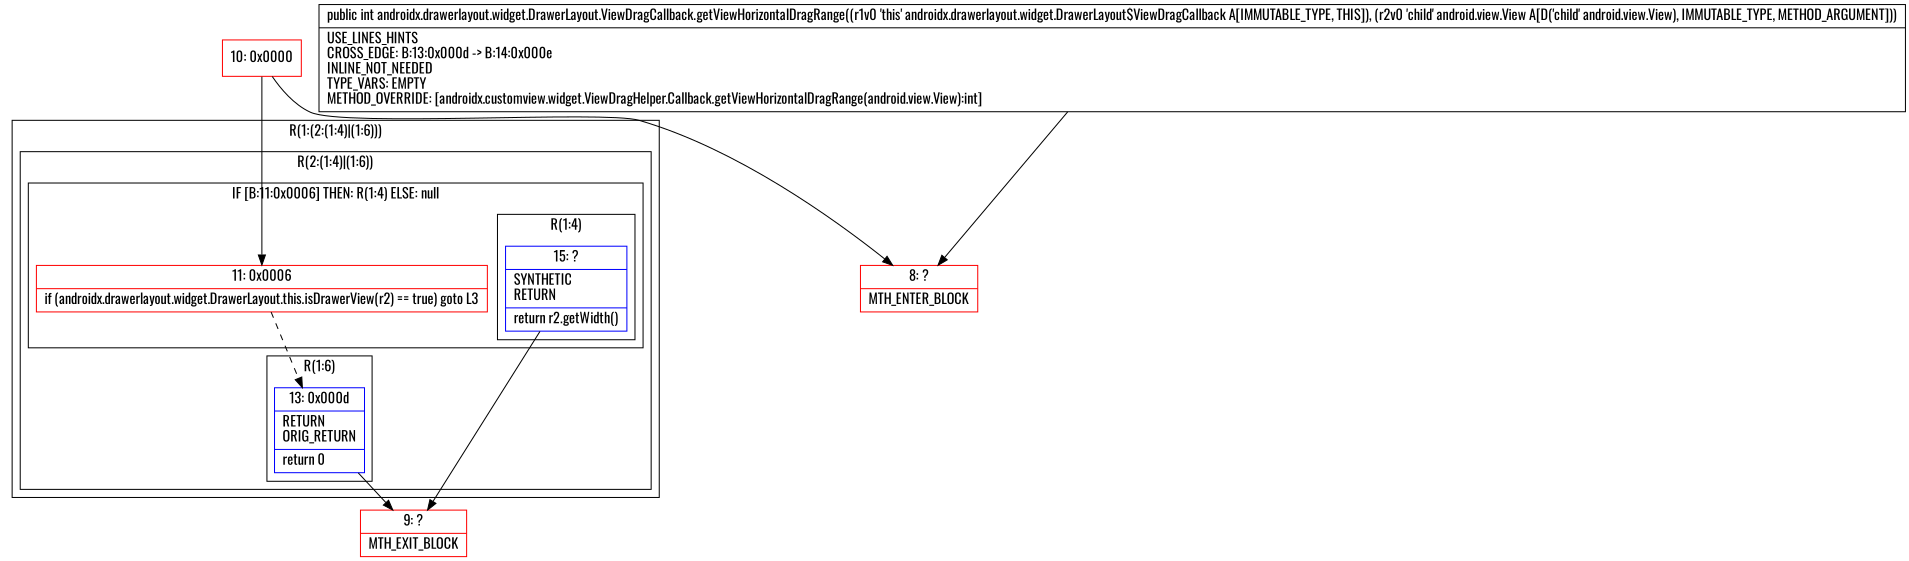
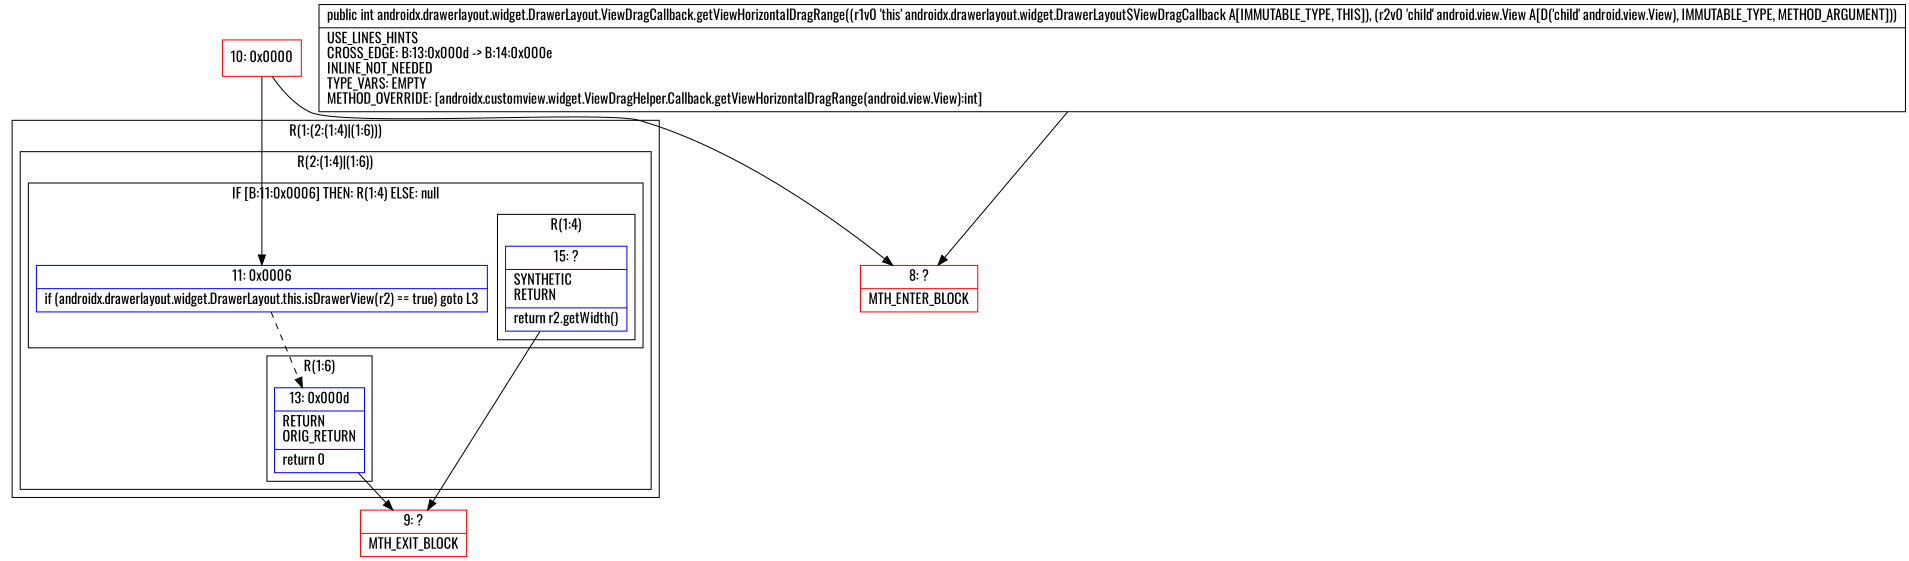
node "11: 0x0006": color red -> blue
